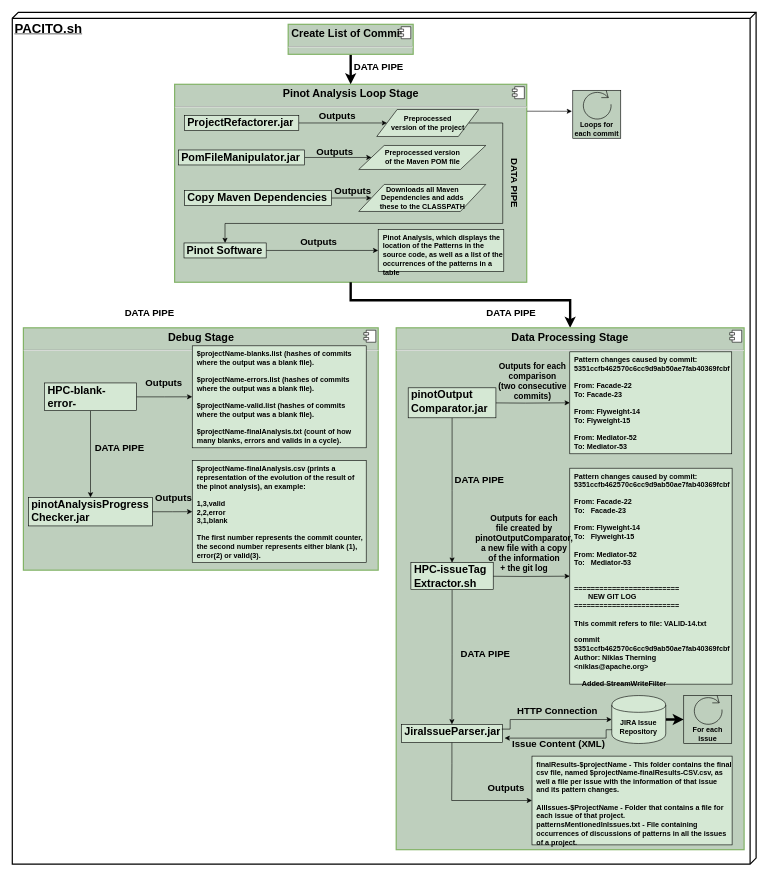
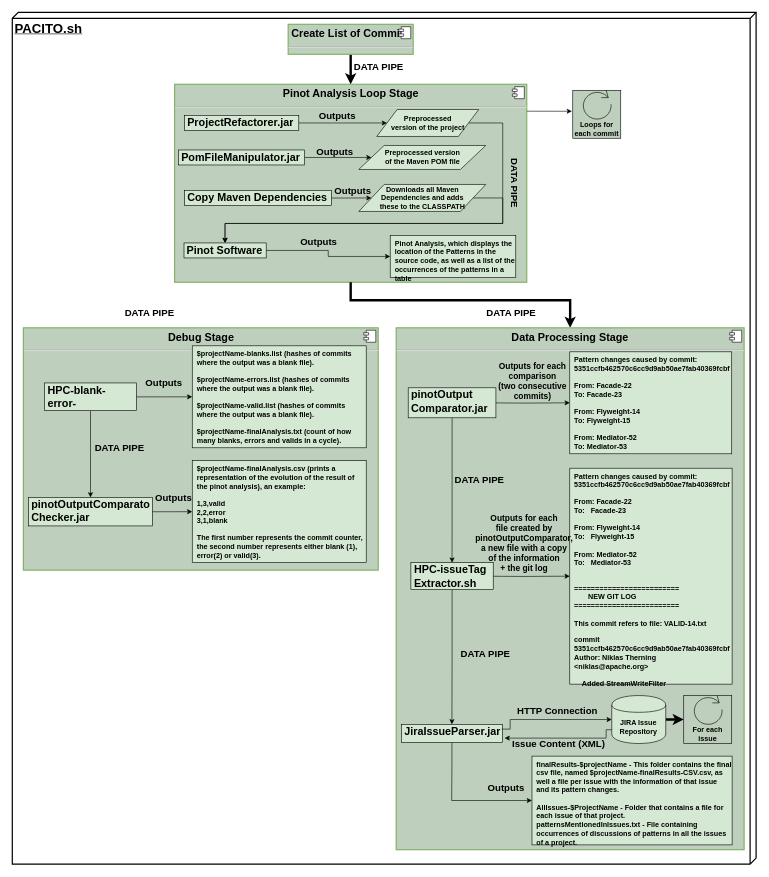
edge "Downloads all Maven Dependencies and adds these to the CLASSPATH" -> "Pinot Software": added
node "Pinot Analysis, which displays the location of the Patterns in the source code, as well as a list of the occurrences of the patterns in a table": moved (441, 251) -> (453, 257)
node "pinotAnalysisProgress Checker.jar": label "pinotAnalysisProgress Checker.jar" -> "pinotOutputComparator Checker.jar"
